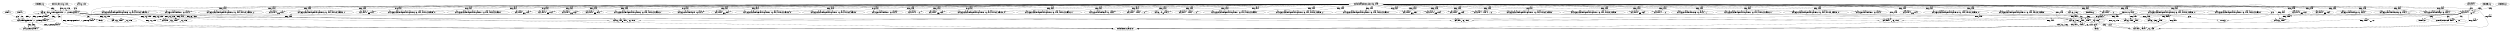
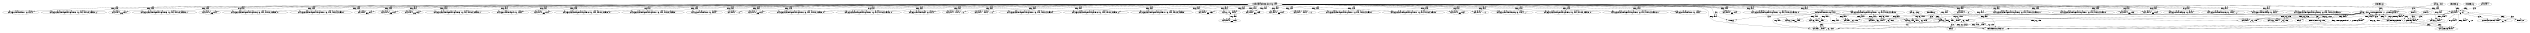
edge "(MethodParameterIn,const ut8 *data)" -> "(Call,data[0] == 0xa2)": now "(Call,op->id = data[0])" -> "(Call,data[0] == 0xa2)"
edge "(Return,return op->size;)" -> "(Call,op->size = snes_op_get_size (1, 1, &snes_op[data[0]]))": reversed
node "(Return,ut64 addr)": label "(Return,ut64 addr)" -> "(MethodParameterIn,ut64 addr)"
edge "(Call,snes_op_get_size (1, 1, &snes_op[data[0]]))" -> "(MethodReturn,static int)": removed, label "DDG: &snes_op[data[0]]"
